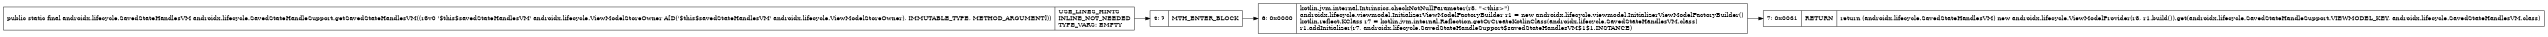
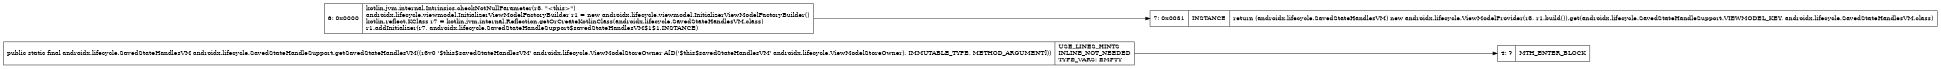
node "7: 0x0031": text "RETURN" -> "INSTANCE"
edge "4: ?" -> "6: 0x0000": removed
